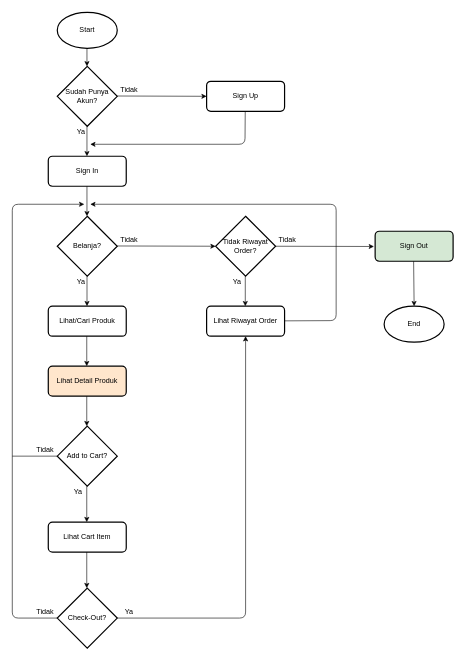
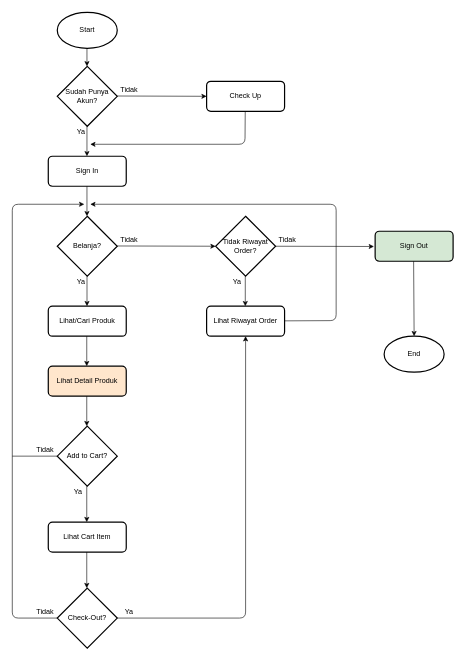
node "Sign Up": label "Sign Up" -> "Check Up"
node "End": moved (414, 324) -> (414, 354)
